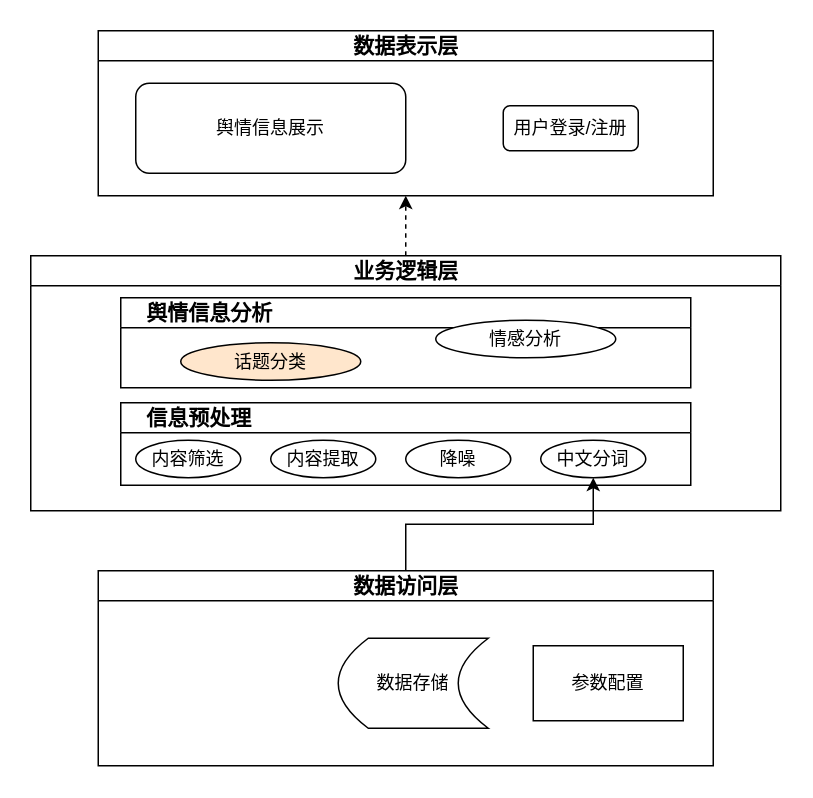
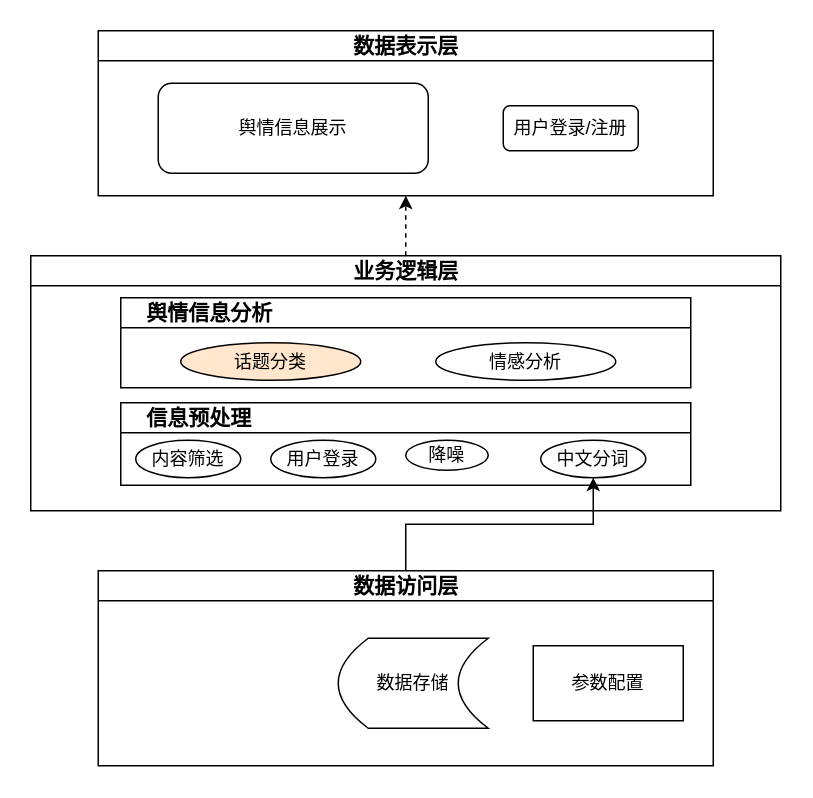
node "舆情信息展示": moved (271, 128) -> (293, 128)
node "情感分析": moved (526, 339) -> (526, 362)
node "降噪": size 105x38 -> 83x30
node "内容提取": label "内容提取" -> "用户登录"
